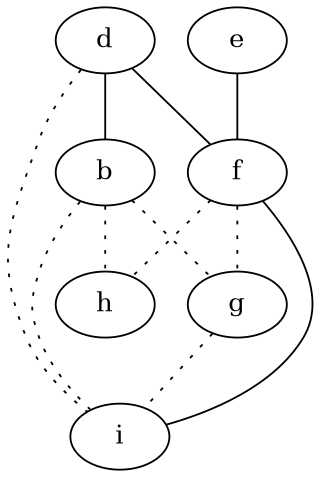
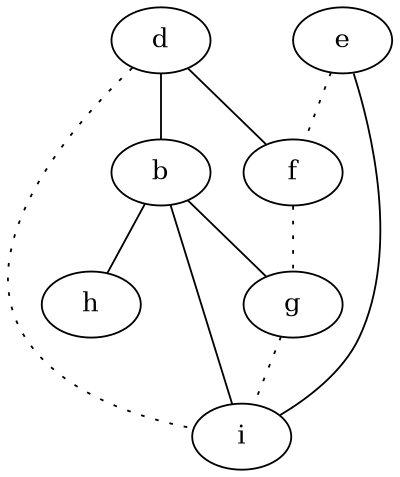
edge "e" -- "f": style solid -> dotted
edge "b" -- "g": style dotted -> solid
edge "f" -- "h": removed
edge "b" -- "h": style dotted -> solid
edge "b" -- "i": style dotted -> solid
edge "f" -- "i": now "e" -- "i"
